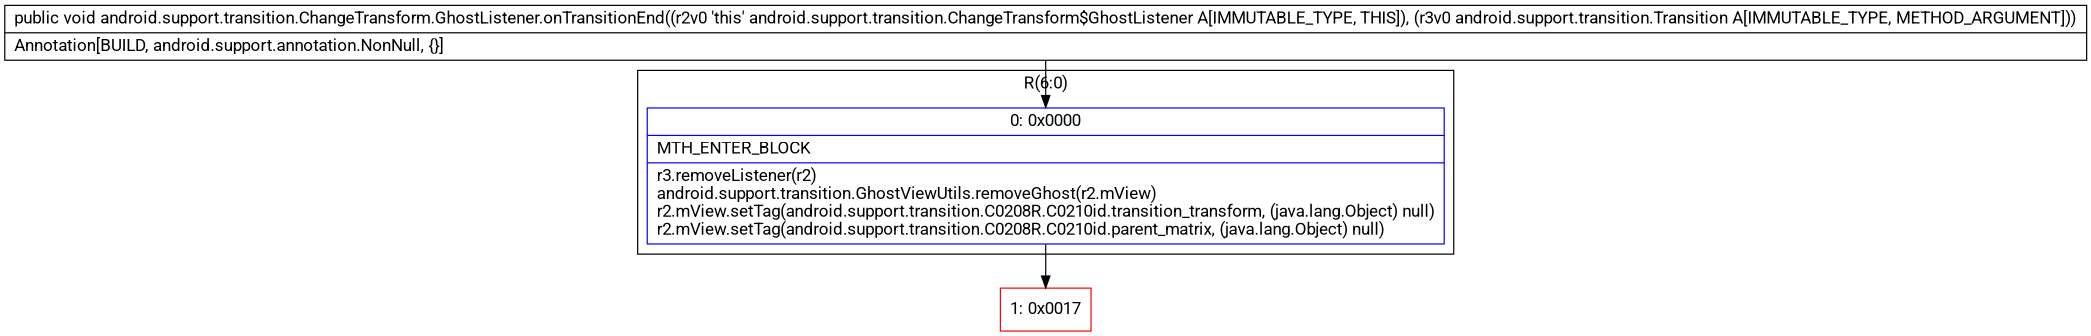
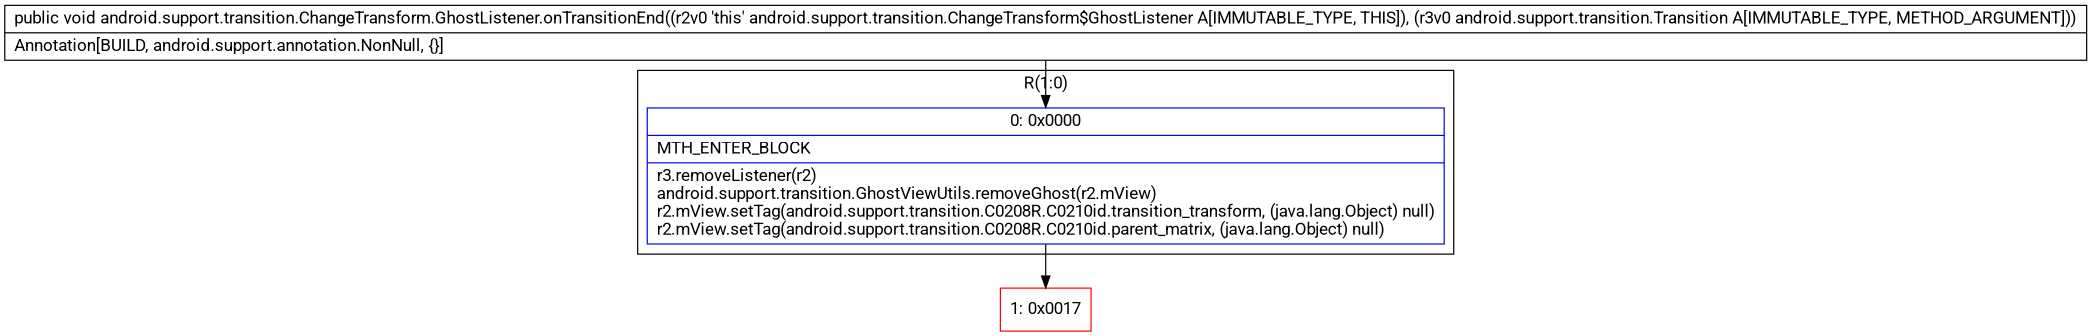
cluster "R(6:0)": label "R(6:0)" -> "R(1:0)"
